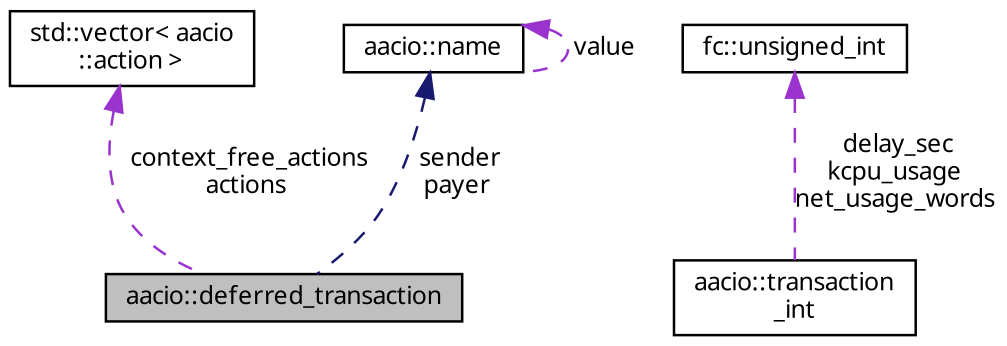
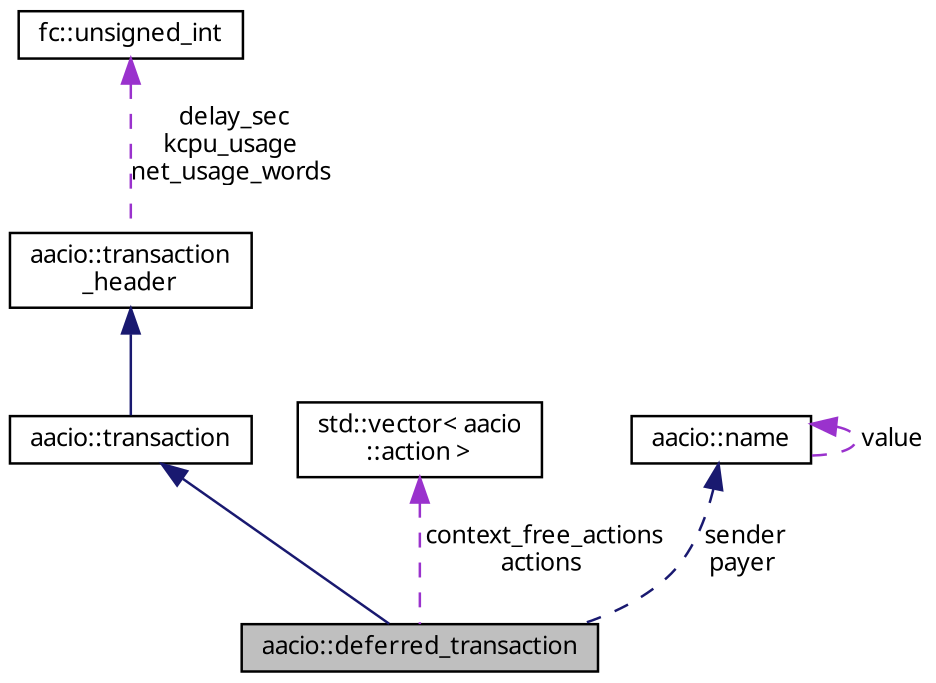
node "aacio::transaction _int": label "aacio::transaction _int" -> "aacio::transaction _header"
node "aacio::transaction": added
